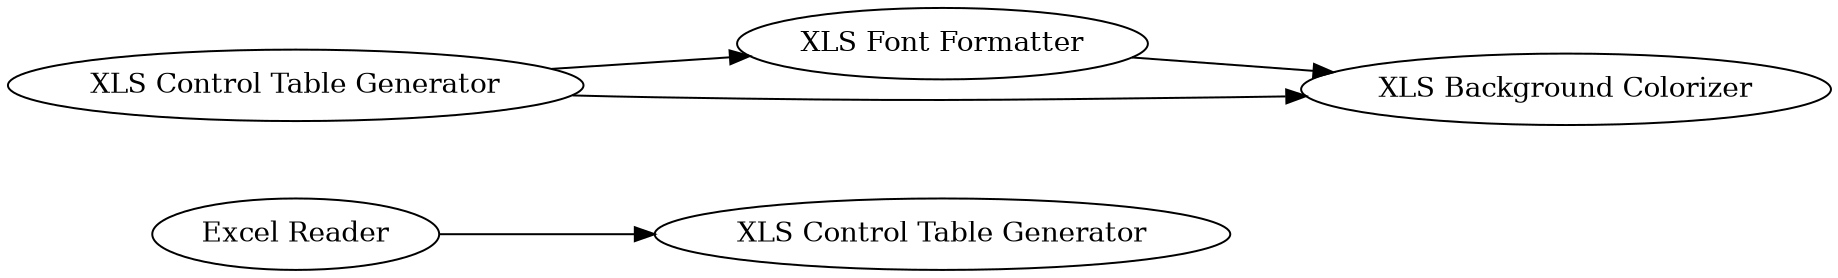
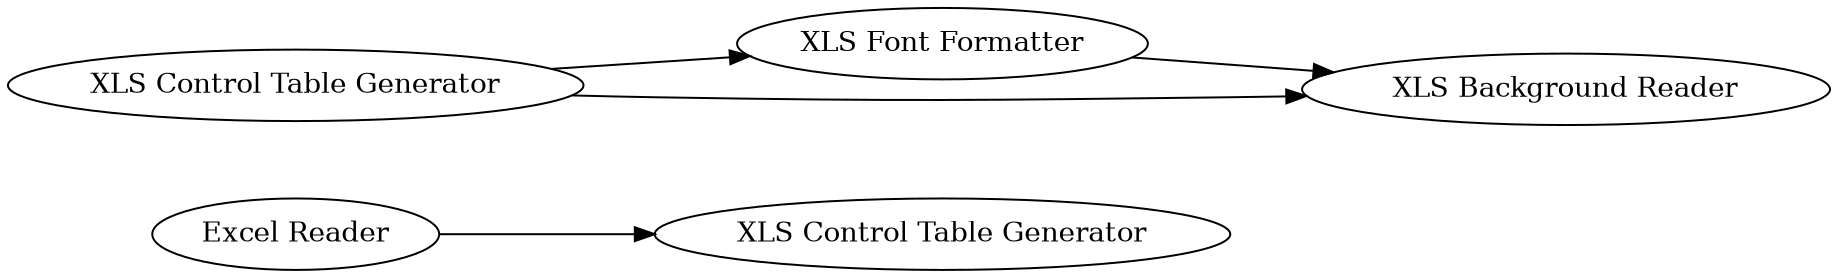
node "XLS Background Colorizer": label "XLS Background Colorizer" -> "XLS Background Reader"
